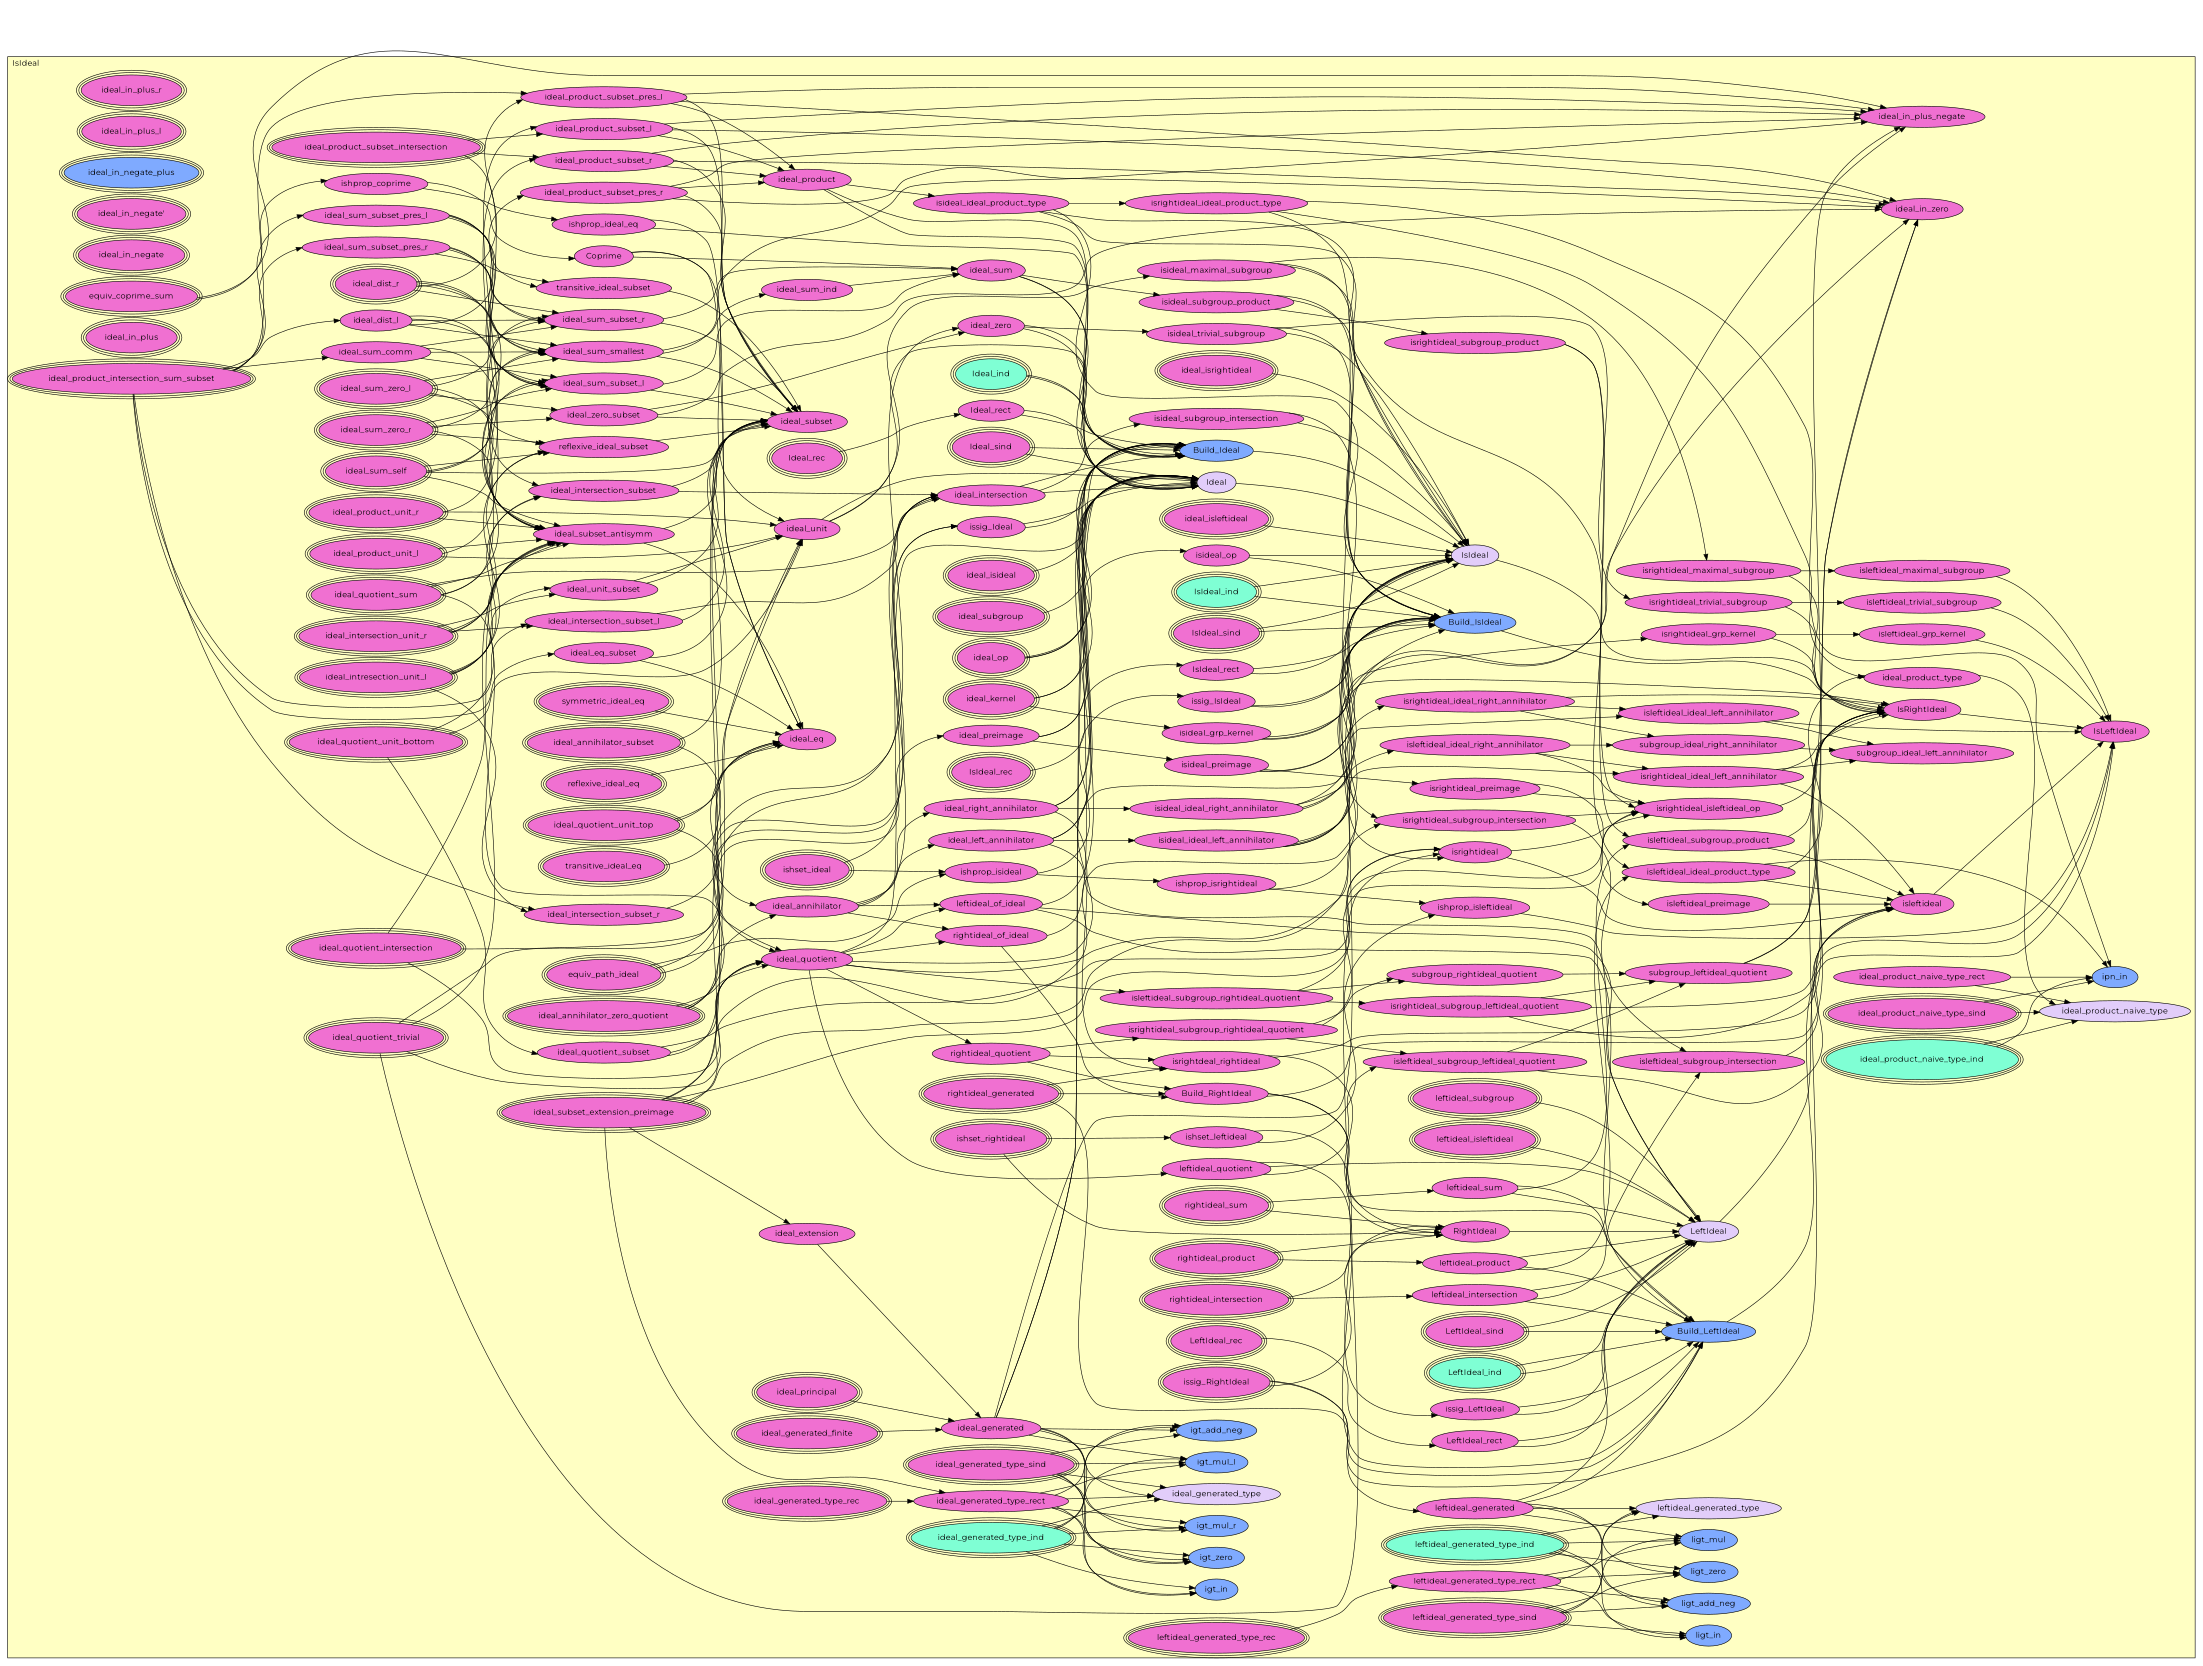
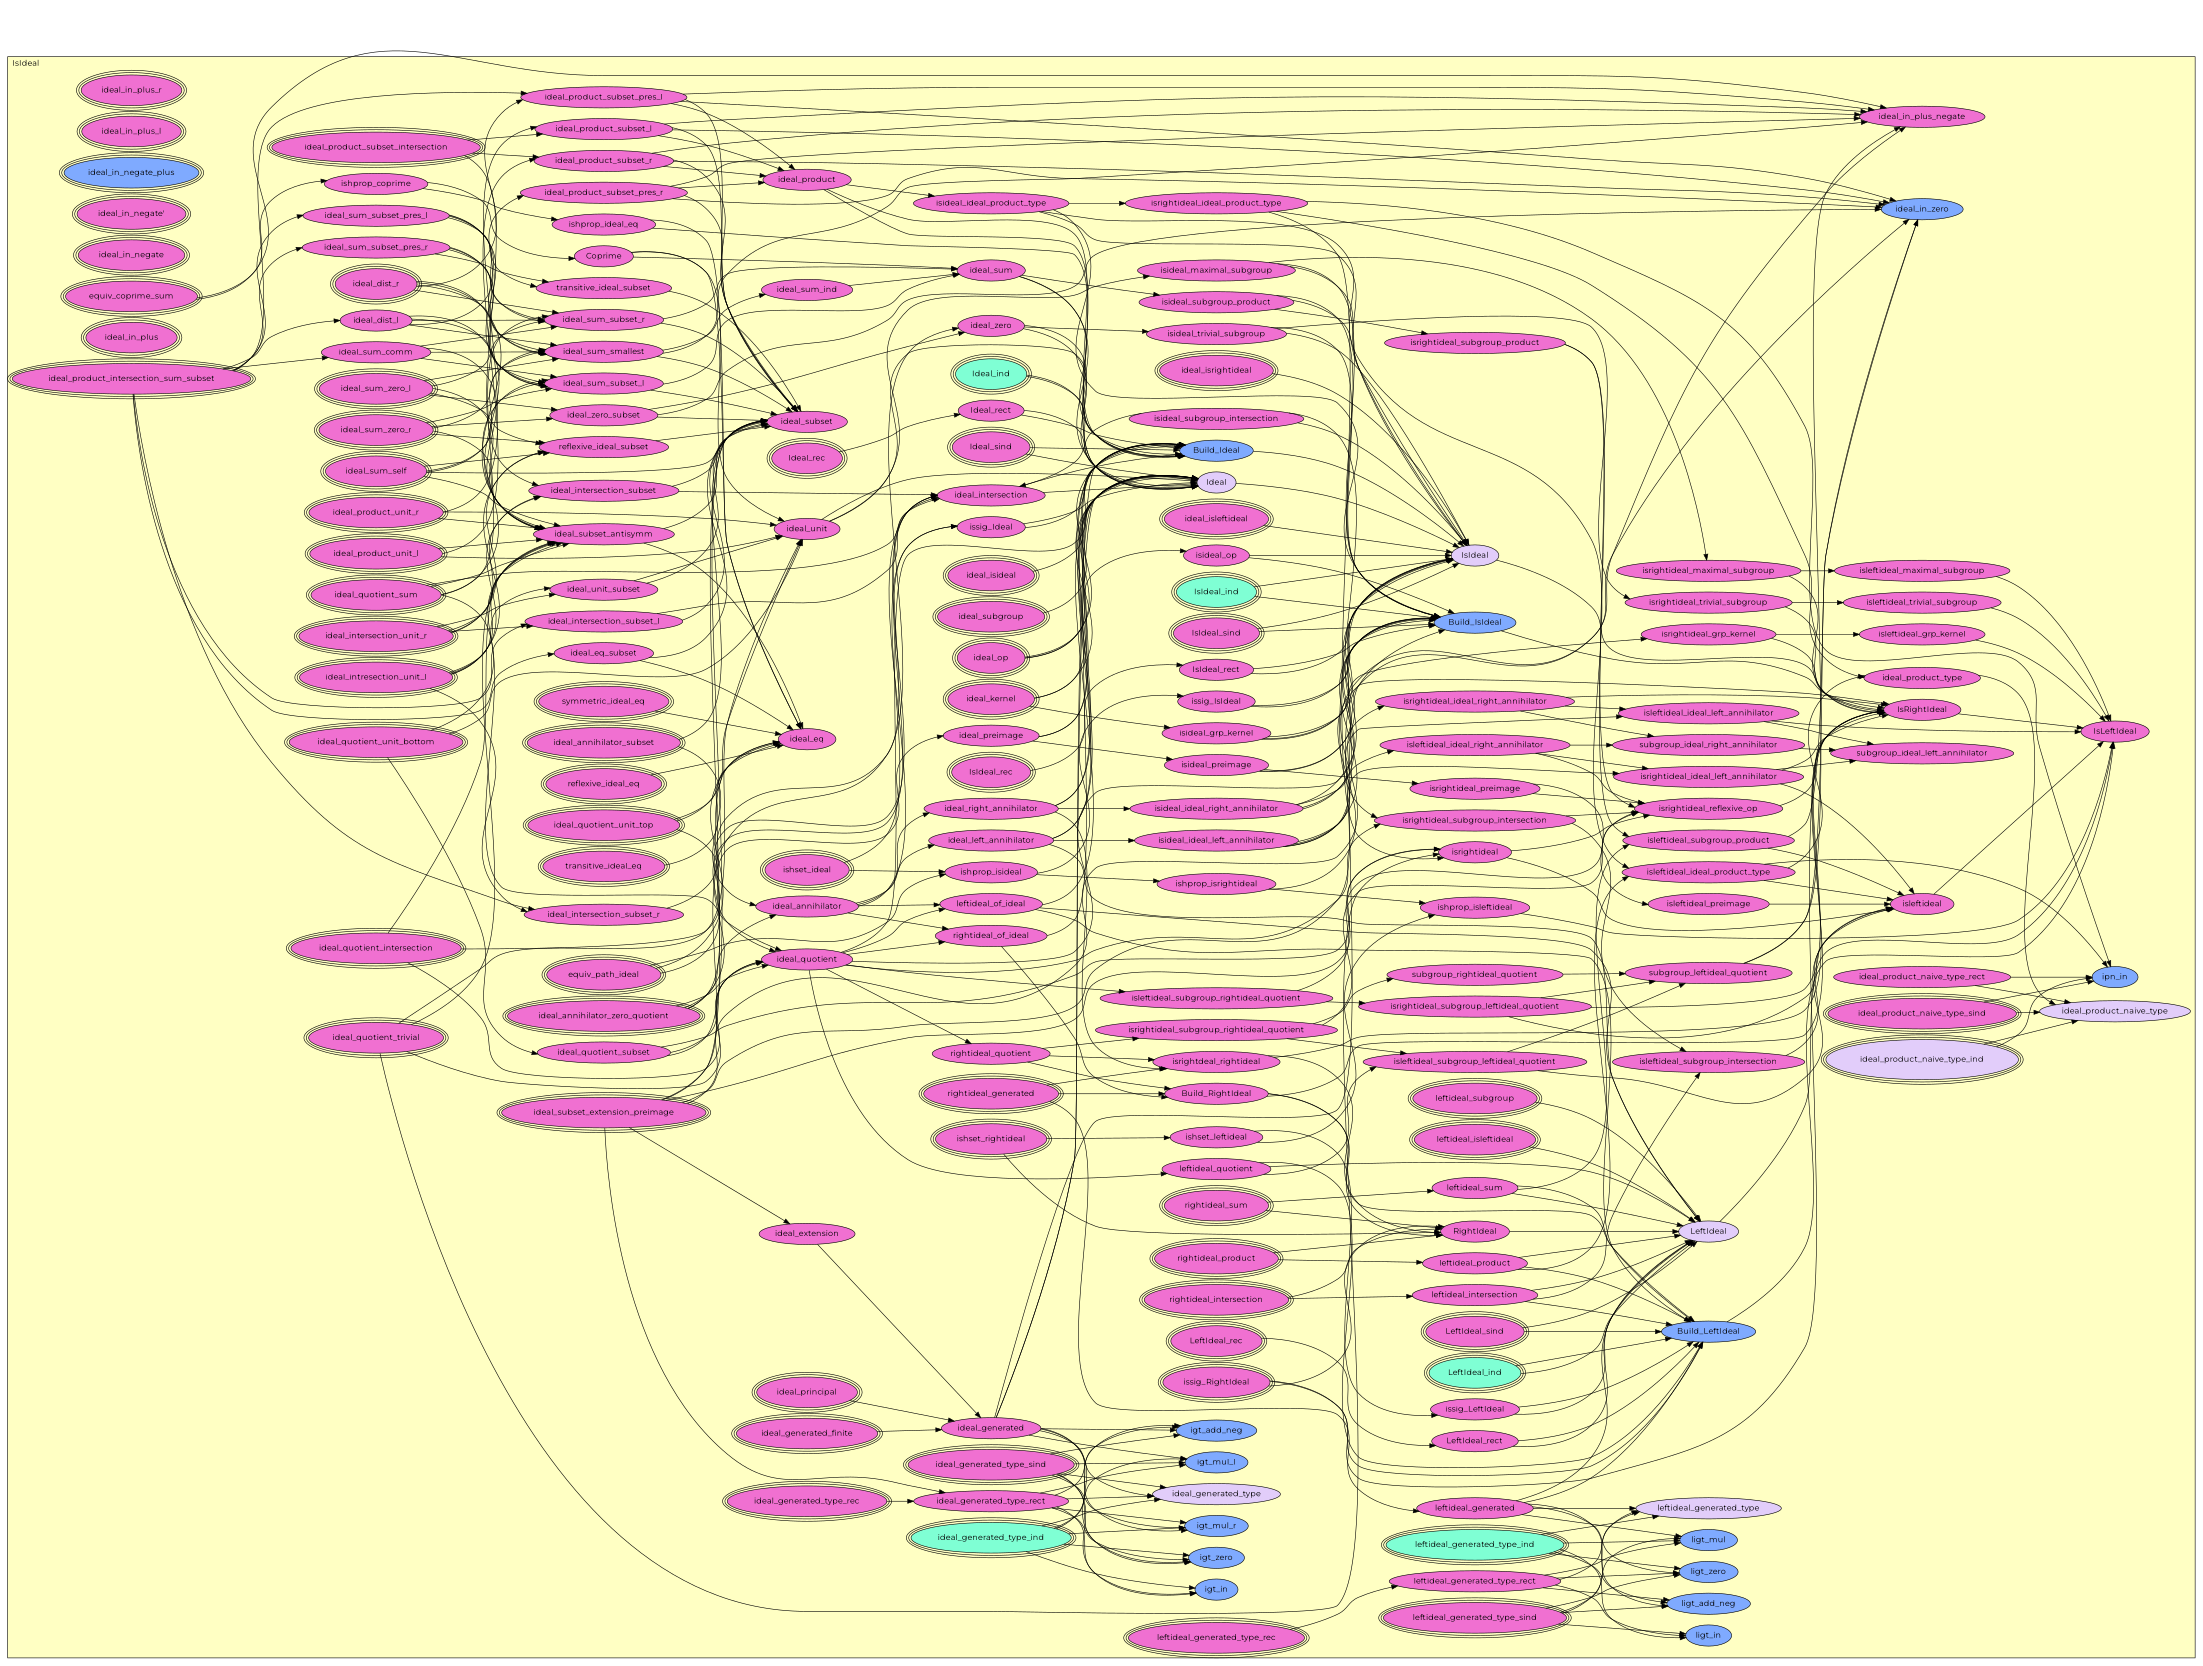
node "ideal_in_zero": fillcolor #f070d1 -> #7faaff
edge "ideal_intersection" -> "isideal_subgroup_intersection": reversed
node "isrightideal_isleftideal_op": label "isrightideal_isleftideal_op" -> "isrightideal_reflexive_op"
edge "isleftideal_subgroup_rightideal_quotient" -> "subgroup_rightideal_quotient": removed
node "ideal_product_naive_type_ind": fillcolor #7fffd4 -> #e2cdfa
